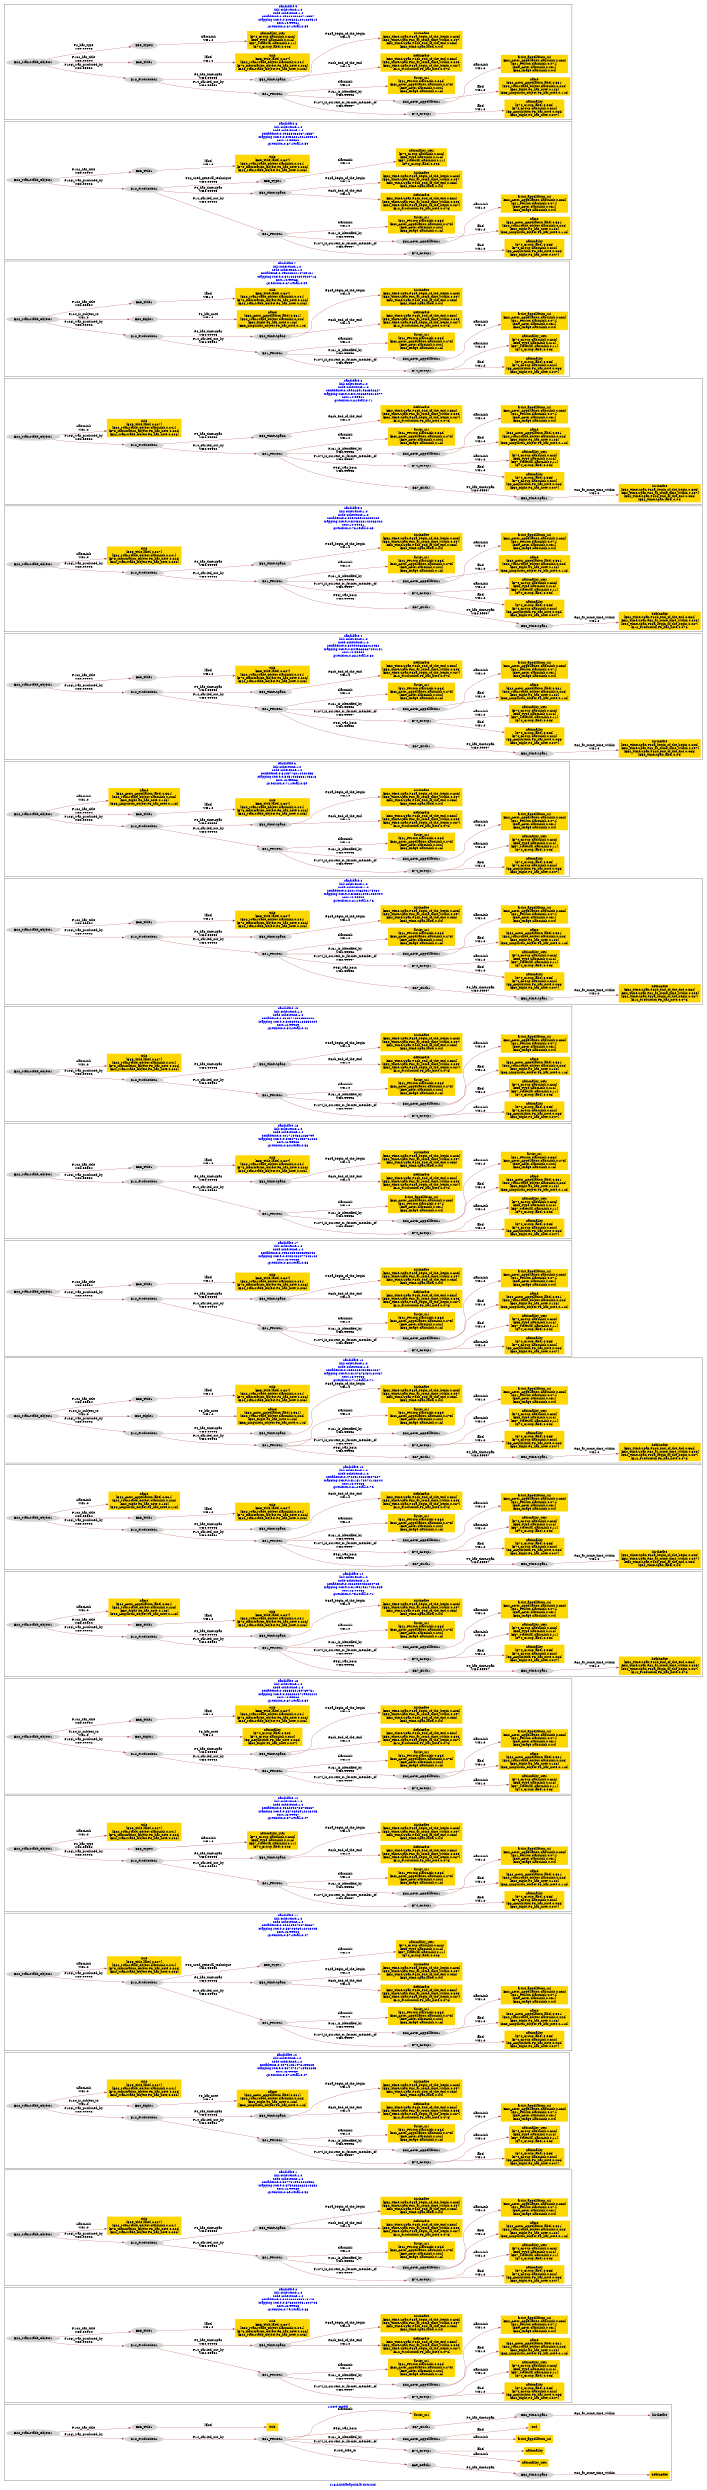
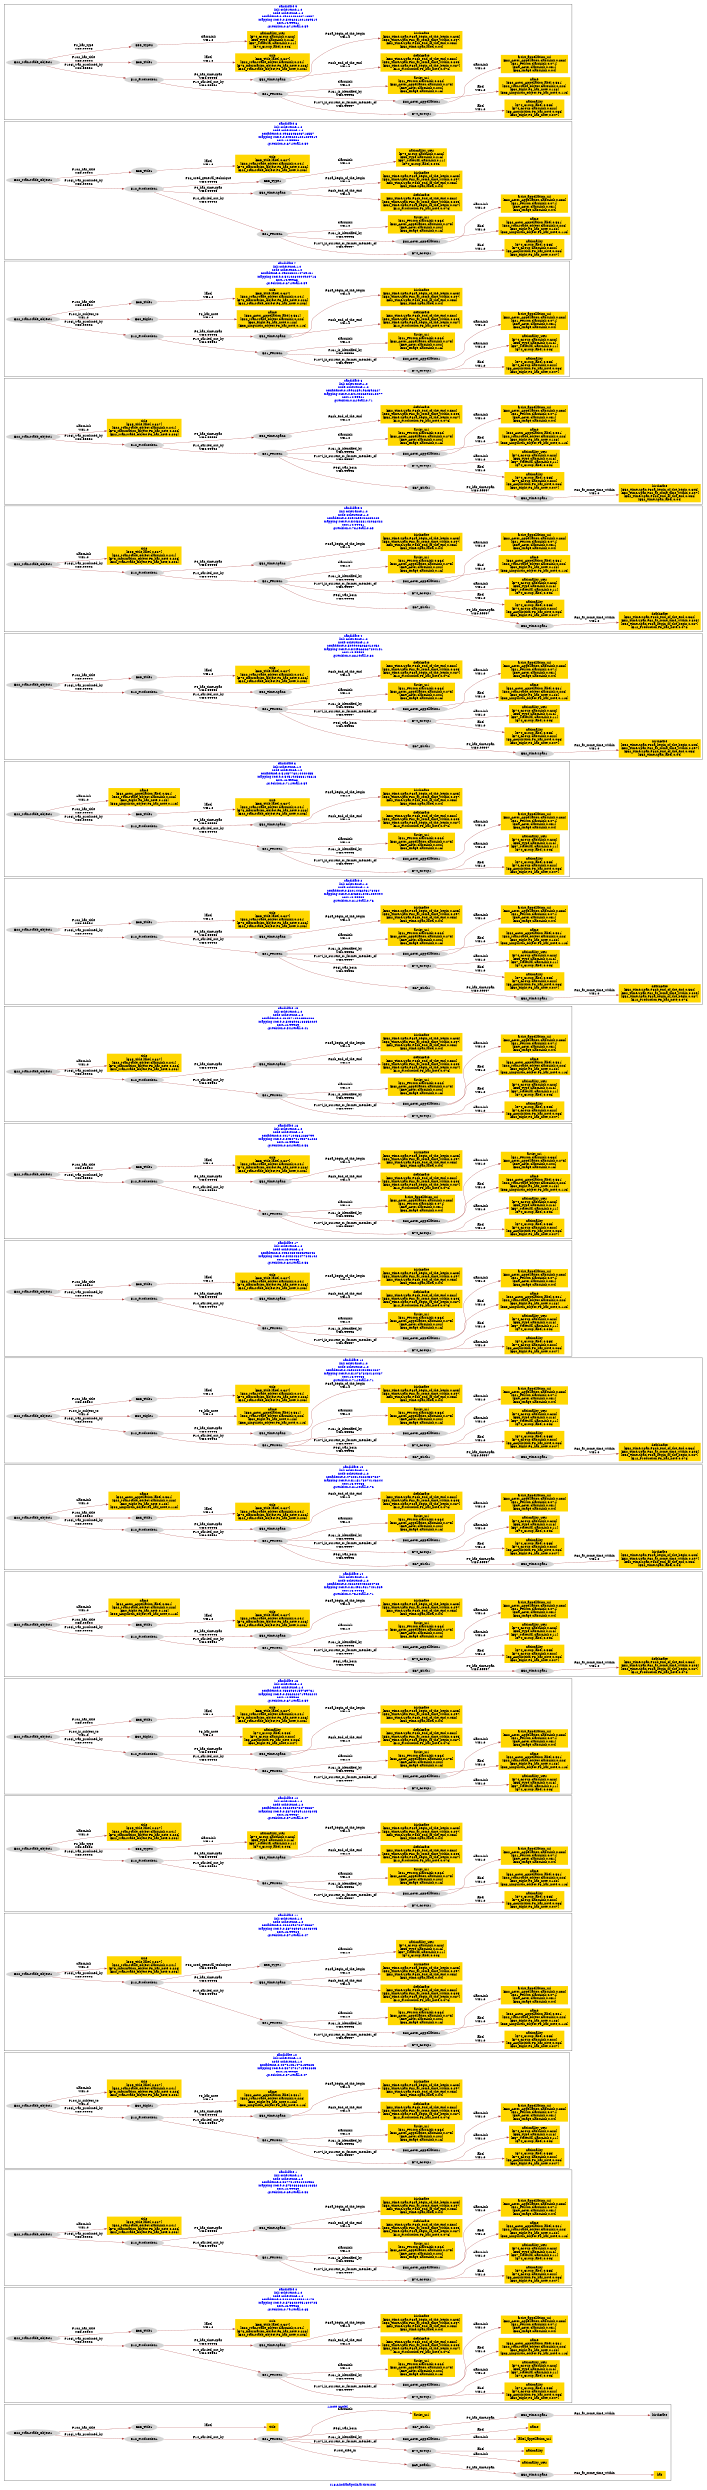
node "end": label "end" -> "name"
node "artist_appellation_uri": label "artist_appellation_uri" -> "label_appellation_uri"
node "deathDate": label "deathDate" -> "has"
